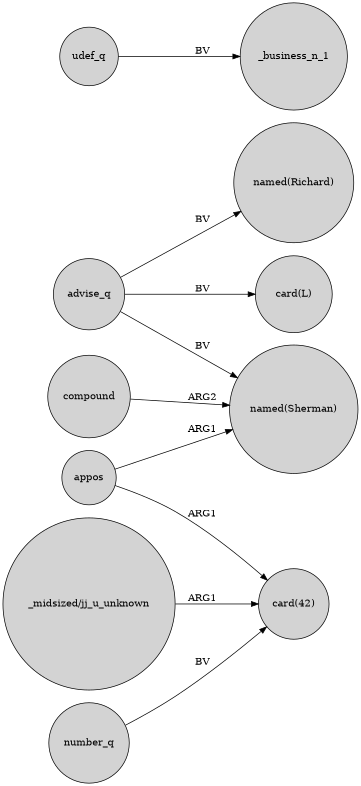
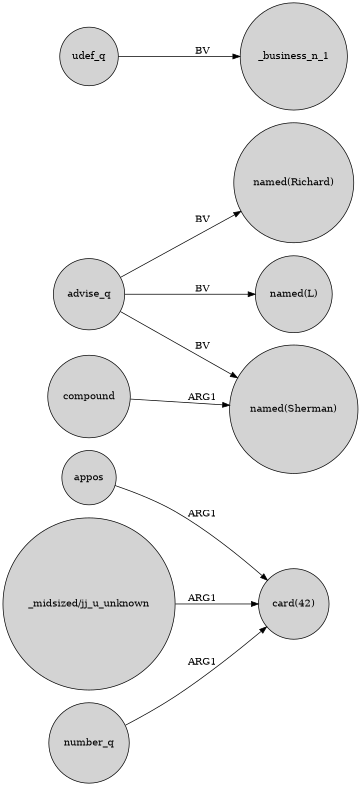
node "card(L)": label "card(L)" -> "named(L)"
edge "compound" -> "named(Sherman)": label "ARG2" -> "ARG1"
edge "appos" -> "named(Sherman)": removed, label "ARG1"
edge "number_q" -> "card(42)": label "BV" -> "ARG1"
